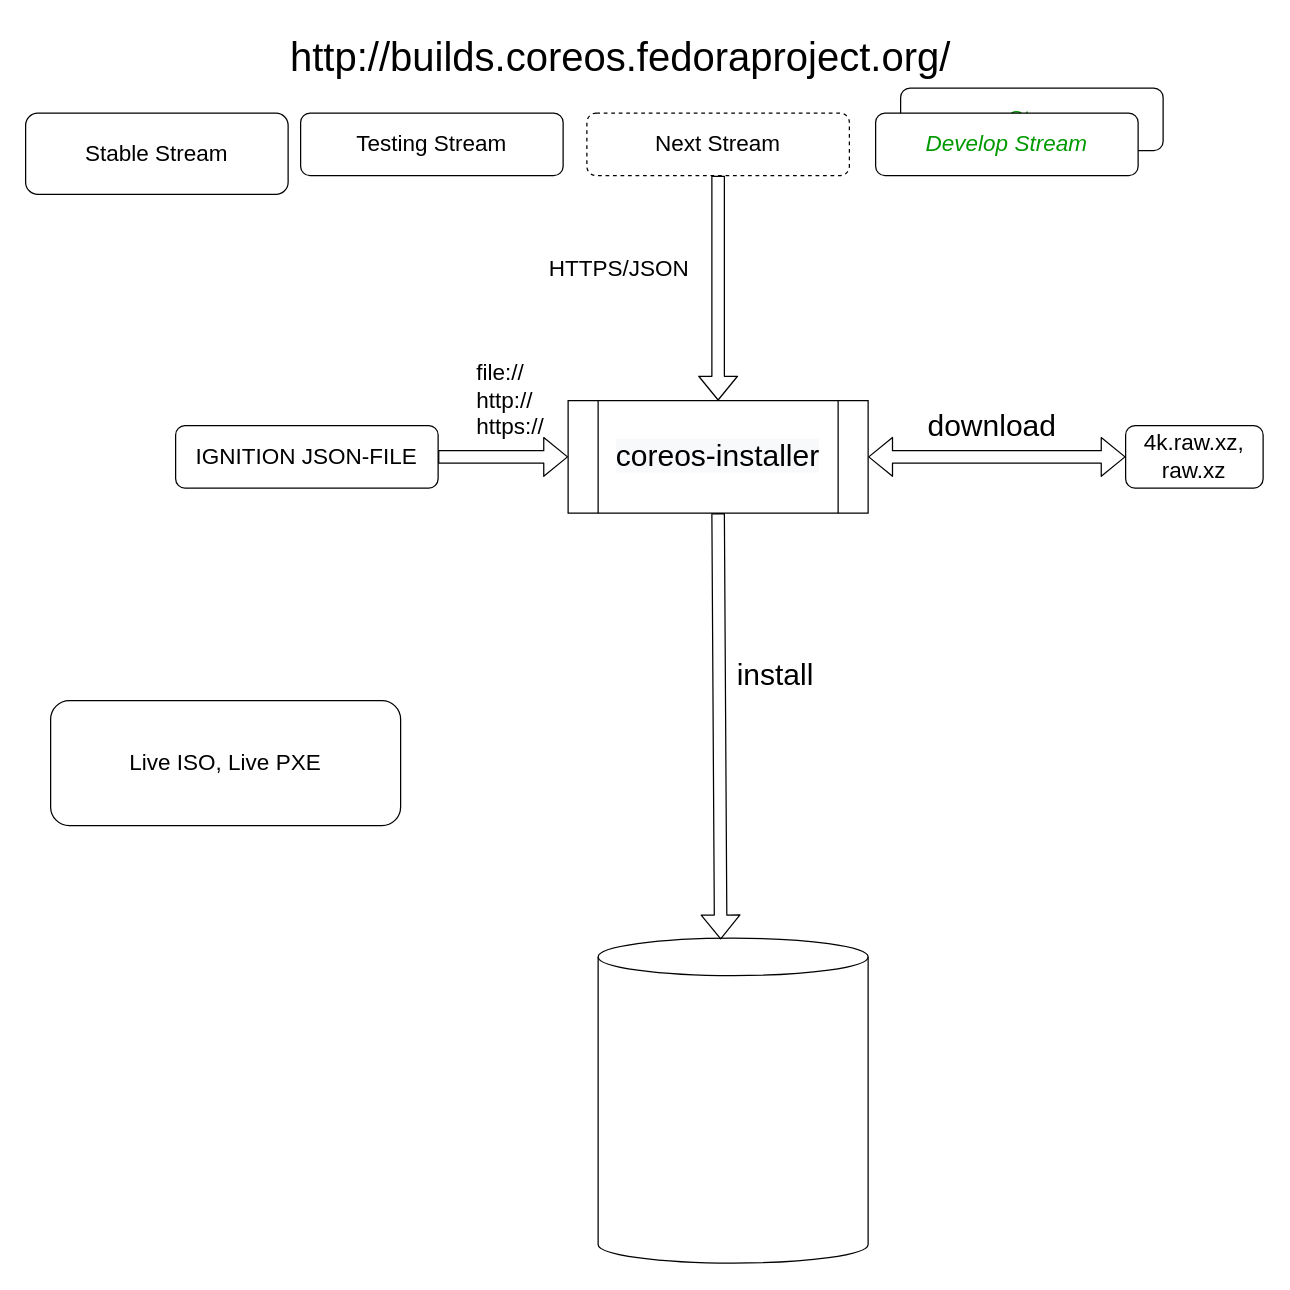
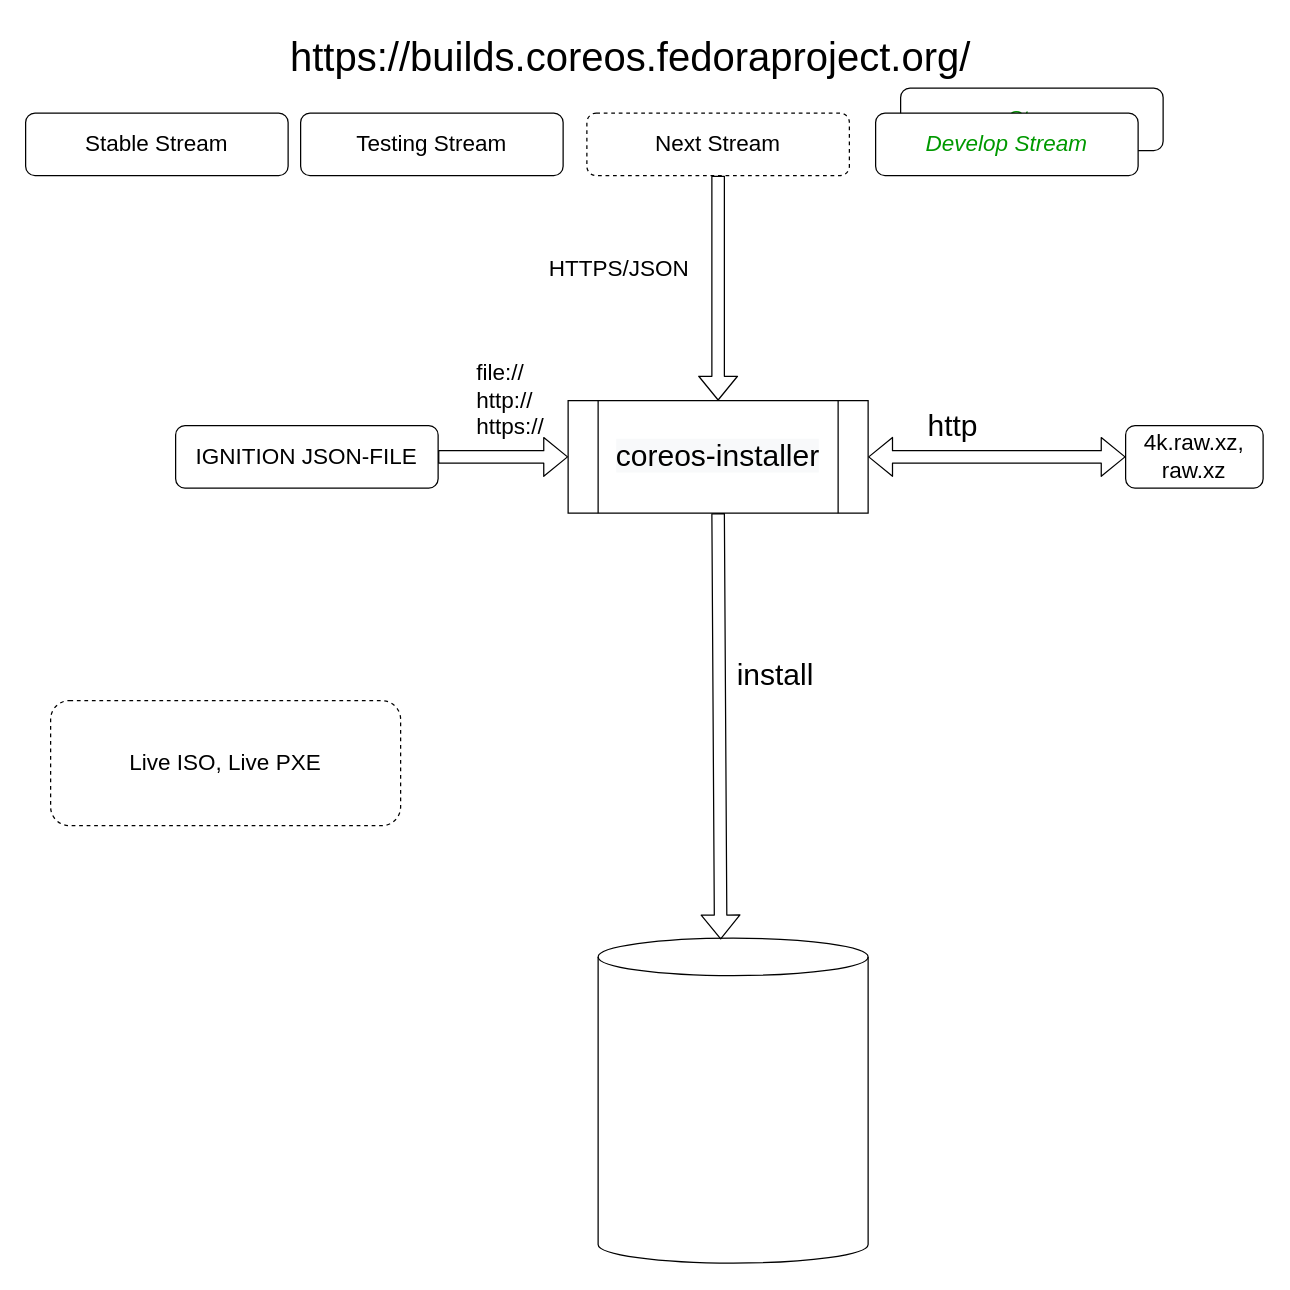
node "http://builds.coreos.fedoraproject.org/": label "http://builds.coreos.fedoraproject.org/" -> "https://builds.coreos.fedoraproject.org/"
node "Stable Stream": size 263x81 -> 263x63
node "download": label "download" -> "http"
node "Live ISO, Live PXE": style solid -> dashed
